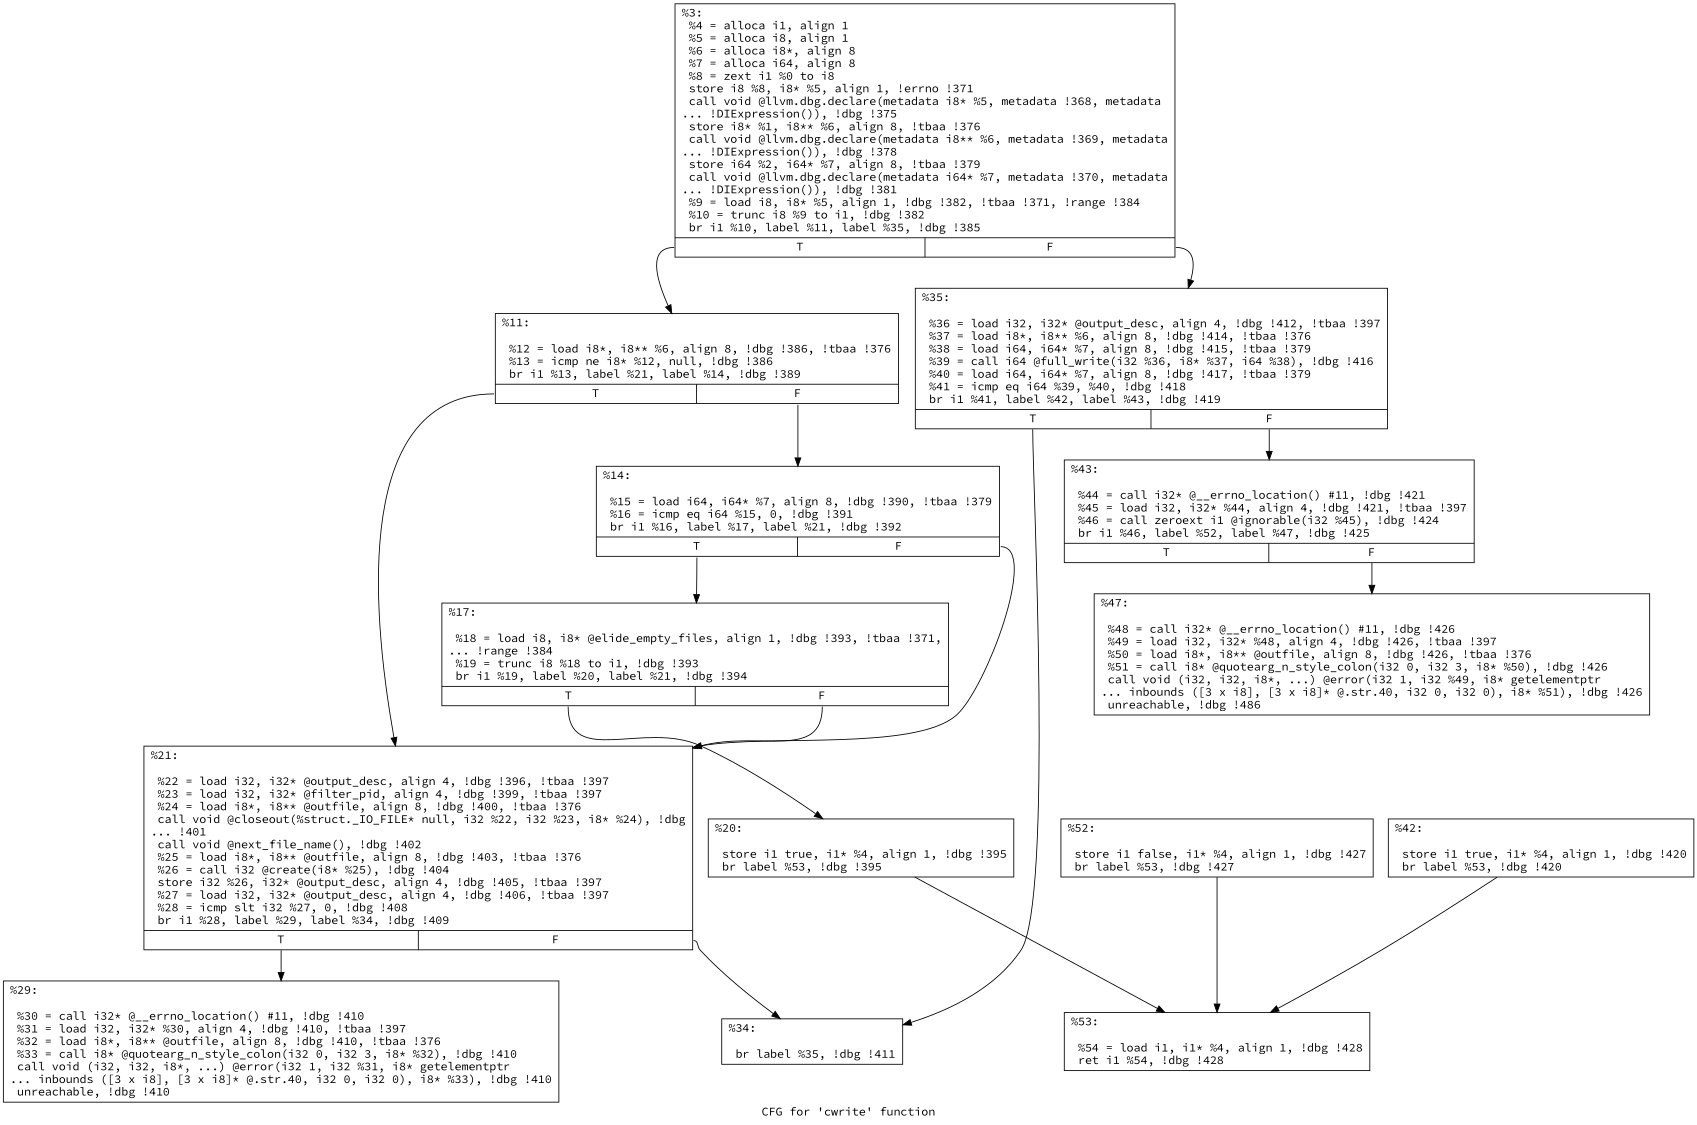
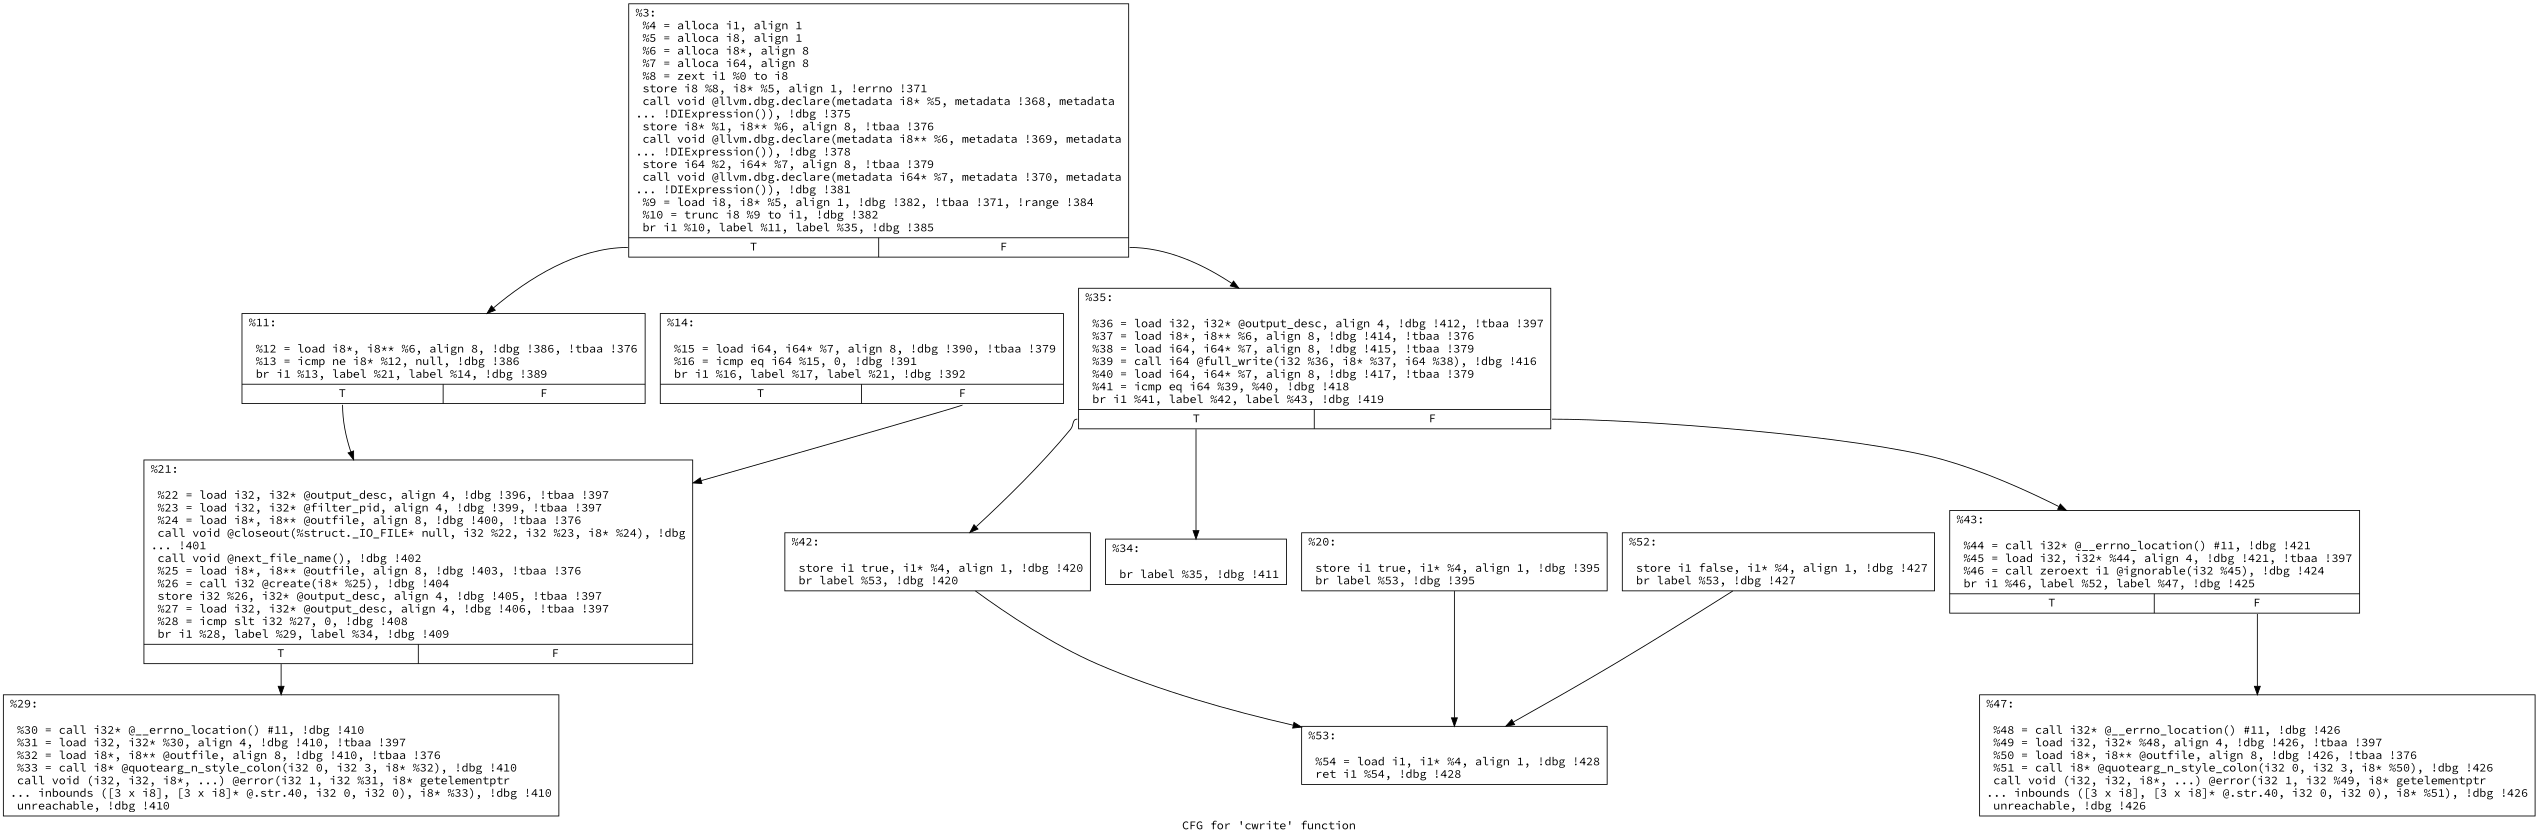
edge "%11:" -> "%14:": removed
edge "%35:" -> "%42:": added
node "%17:": removed
node "%47:": text "unreachable, !dbg !486" -> "unreachable, !dbg !426"
edge "%21:" -> "%34:": removed
